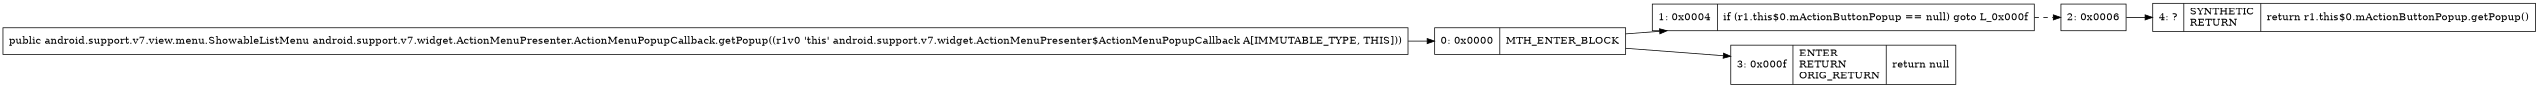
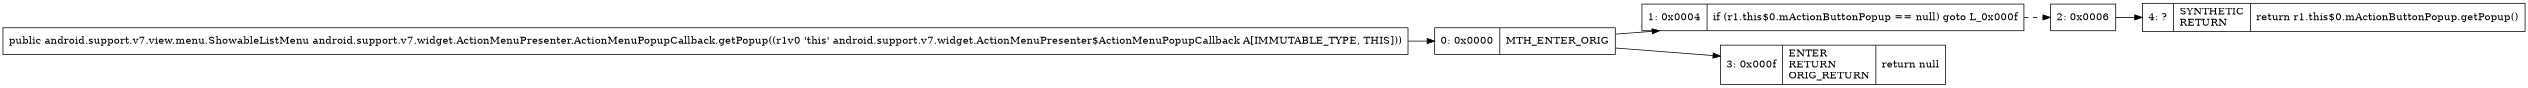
node "0: 0x0000": text "MTH_ENTER_BLOCK" -> "MTH_ENTER_ORIG"
